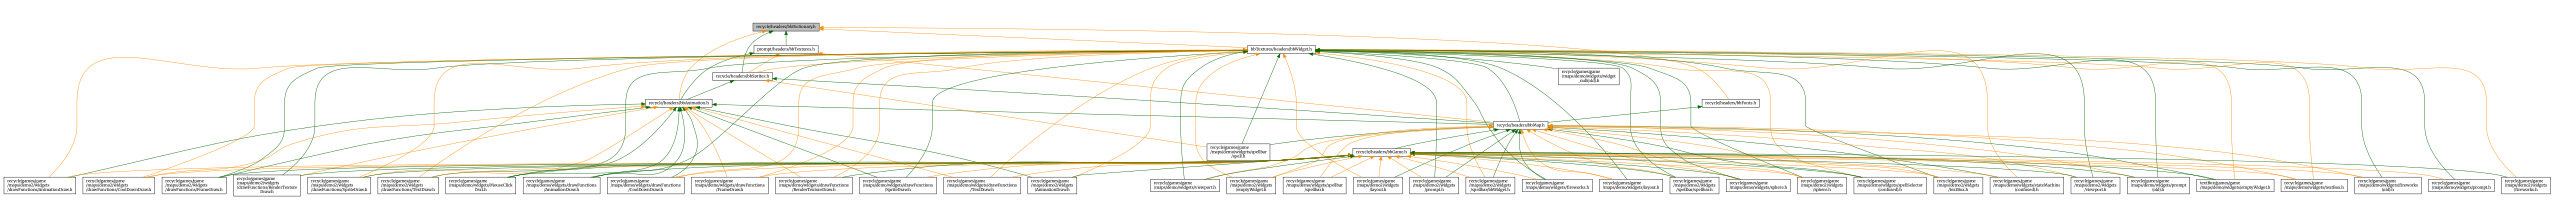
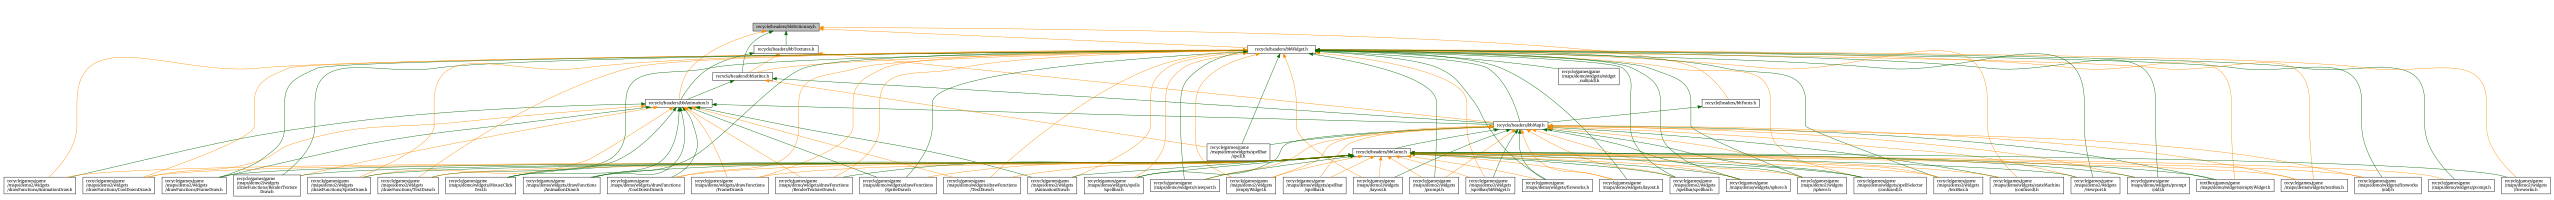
node "prompt/headers/bbTextures.h": label "prompt/headers/bbTextures.h" -> "recycle/headers/bbTextures.h"
node "bbTextures/headers/bbWidget.h": label "bbTextures/headers/bbWidget.h" -> "recycle/headers/bbWidget.h"
edge "recycle/games/game /maps/demo2/widgets /prompt.h" -> "recycle/headers/bbMap.h": color darkgreen -> darkorange
edge "recycle/games/game /maps/demo2/widgets /sphere.h" -> "recycle/headers/bbMap.h": color darkorange -> darkgreen
node "recycle/games/game /maps/demo/widgets/spells /spellbar.h": added
